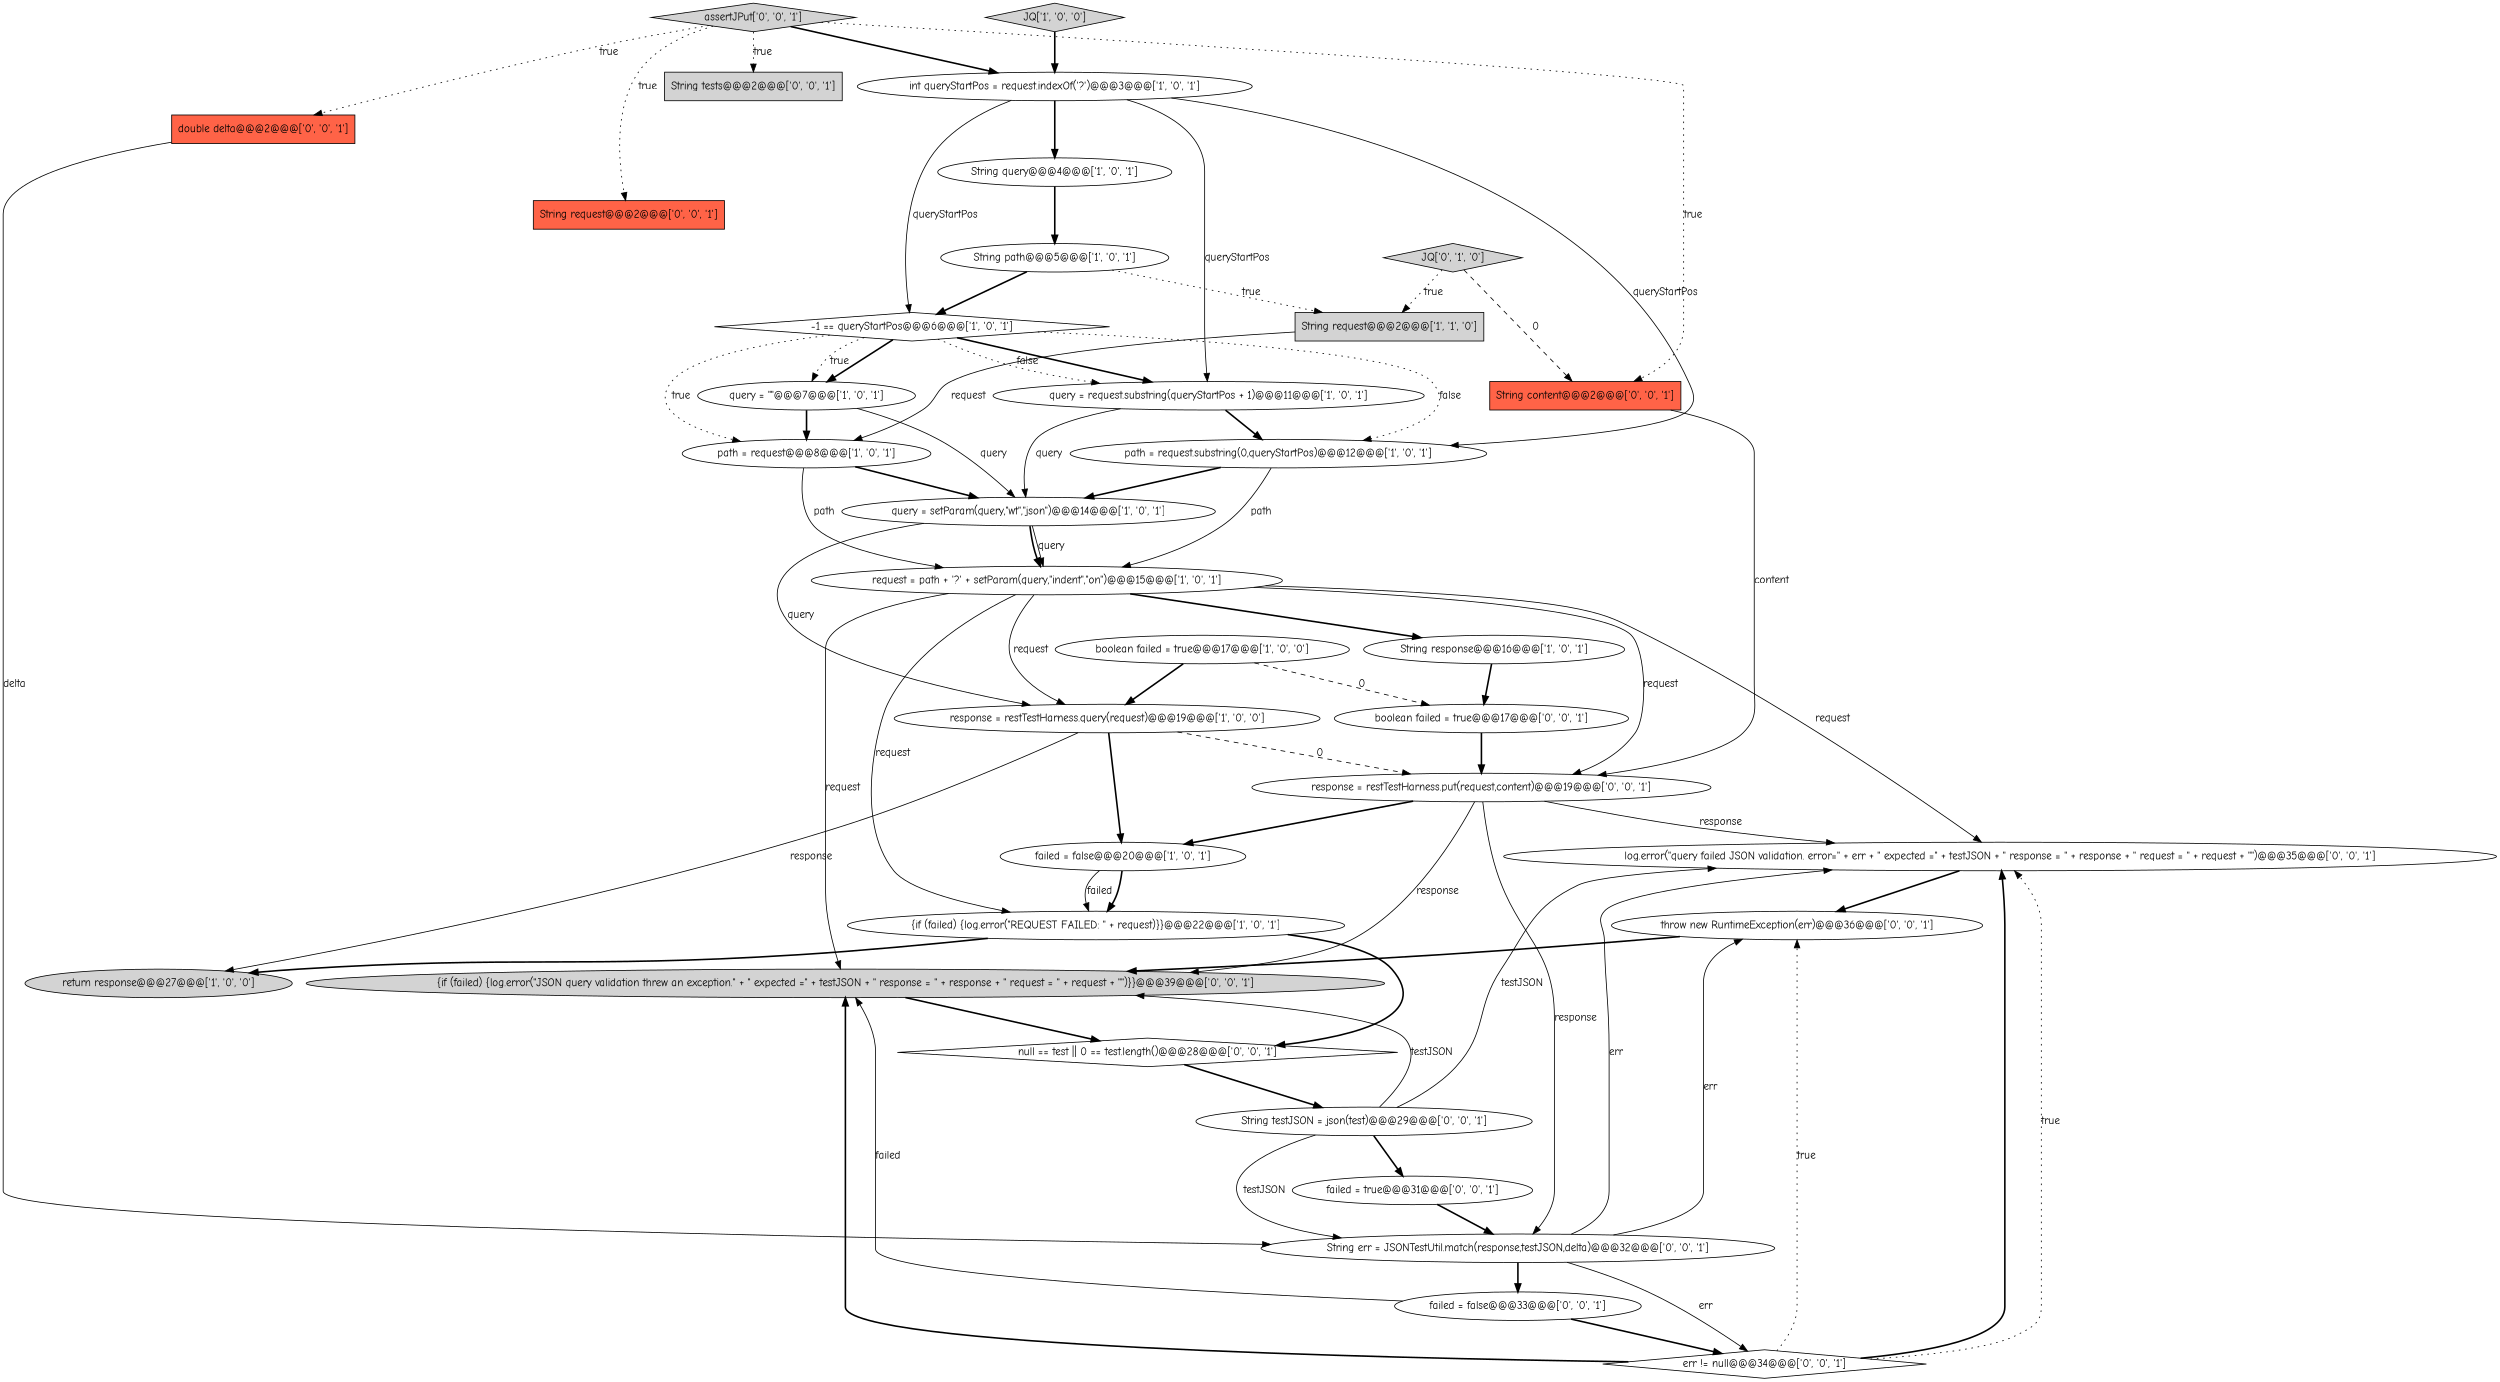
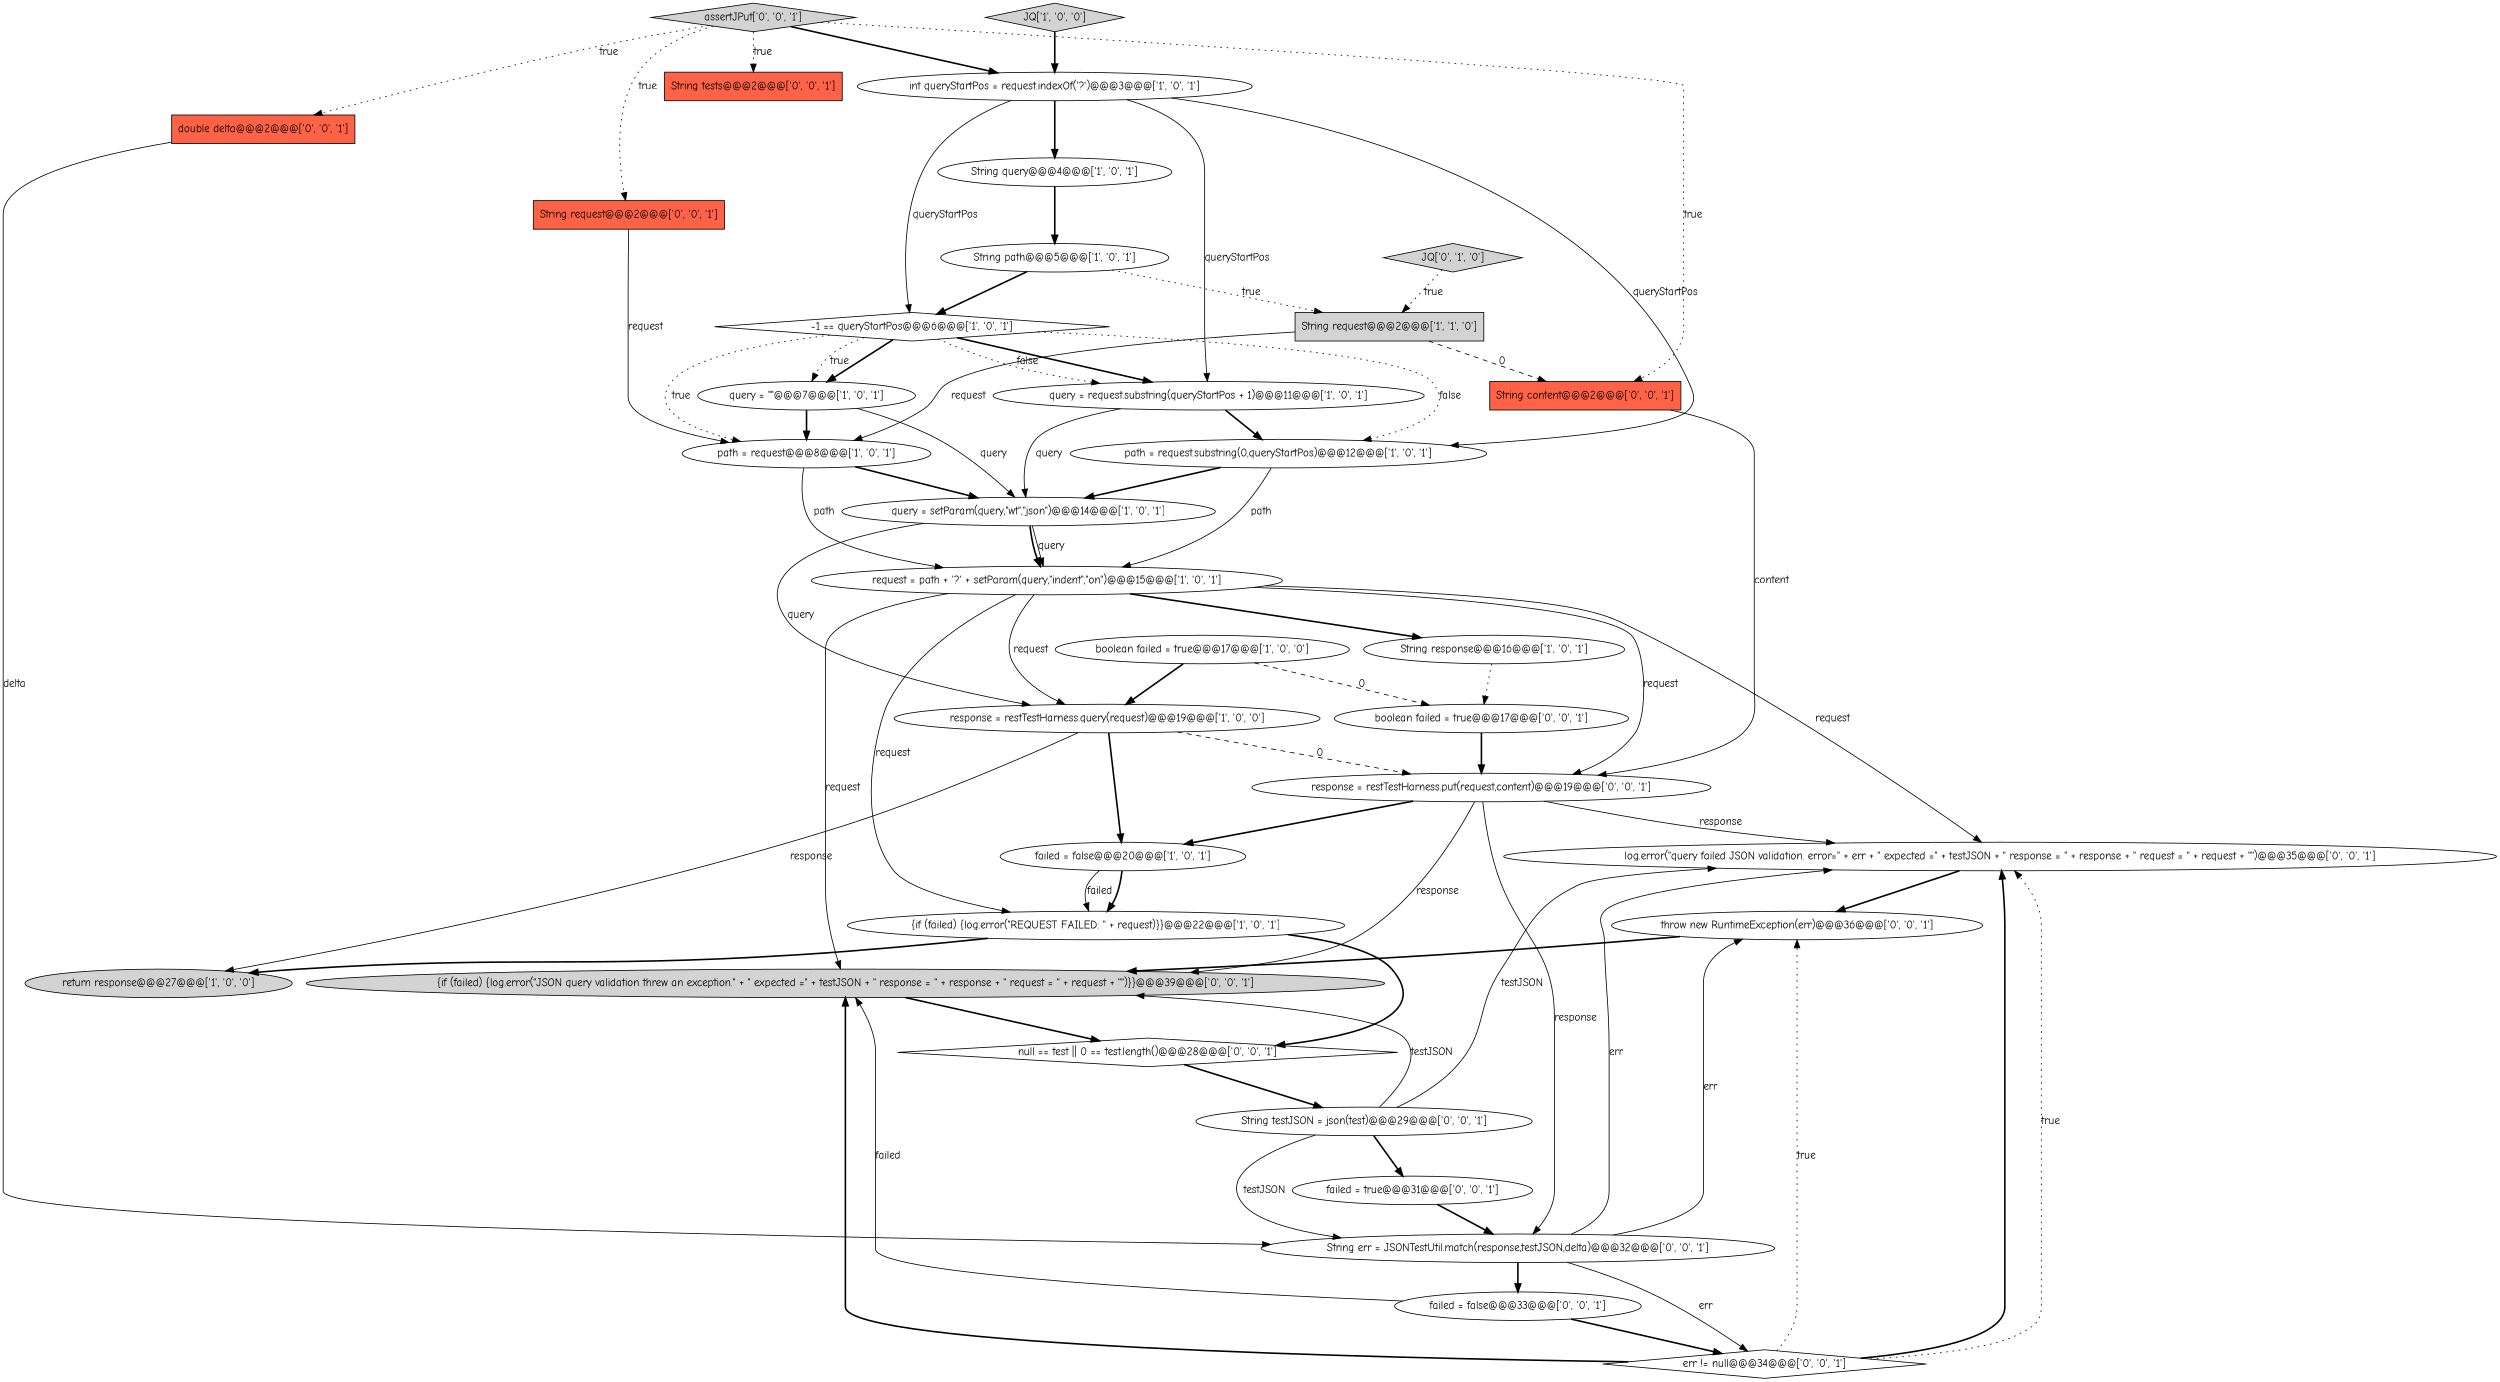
node "String tests@@@2@@@['0', '0', '1']": fillcolor lightgray -> tomato
edge "JQ['0', '1', '0']" -> "String content@@@2@@@['0', '0', '1']": now "String request@@@2@@@['1', '1', '0']" -> "String content@@@2@@@['0', '0', '1']"
edge "String request@@@2@@@['0', '0', '1']" -> "path = request@@@8@@@['1', '0', '1']": added, label "request"
edge "String response@@@16@@@['1', '0', '1']" -> "boolean failed = true@@@17@@@['0', '0', '1']": style bold -> dotted
